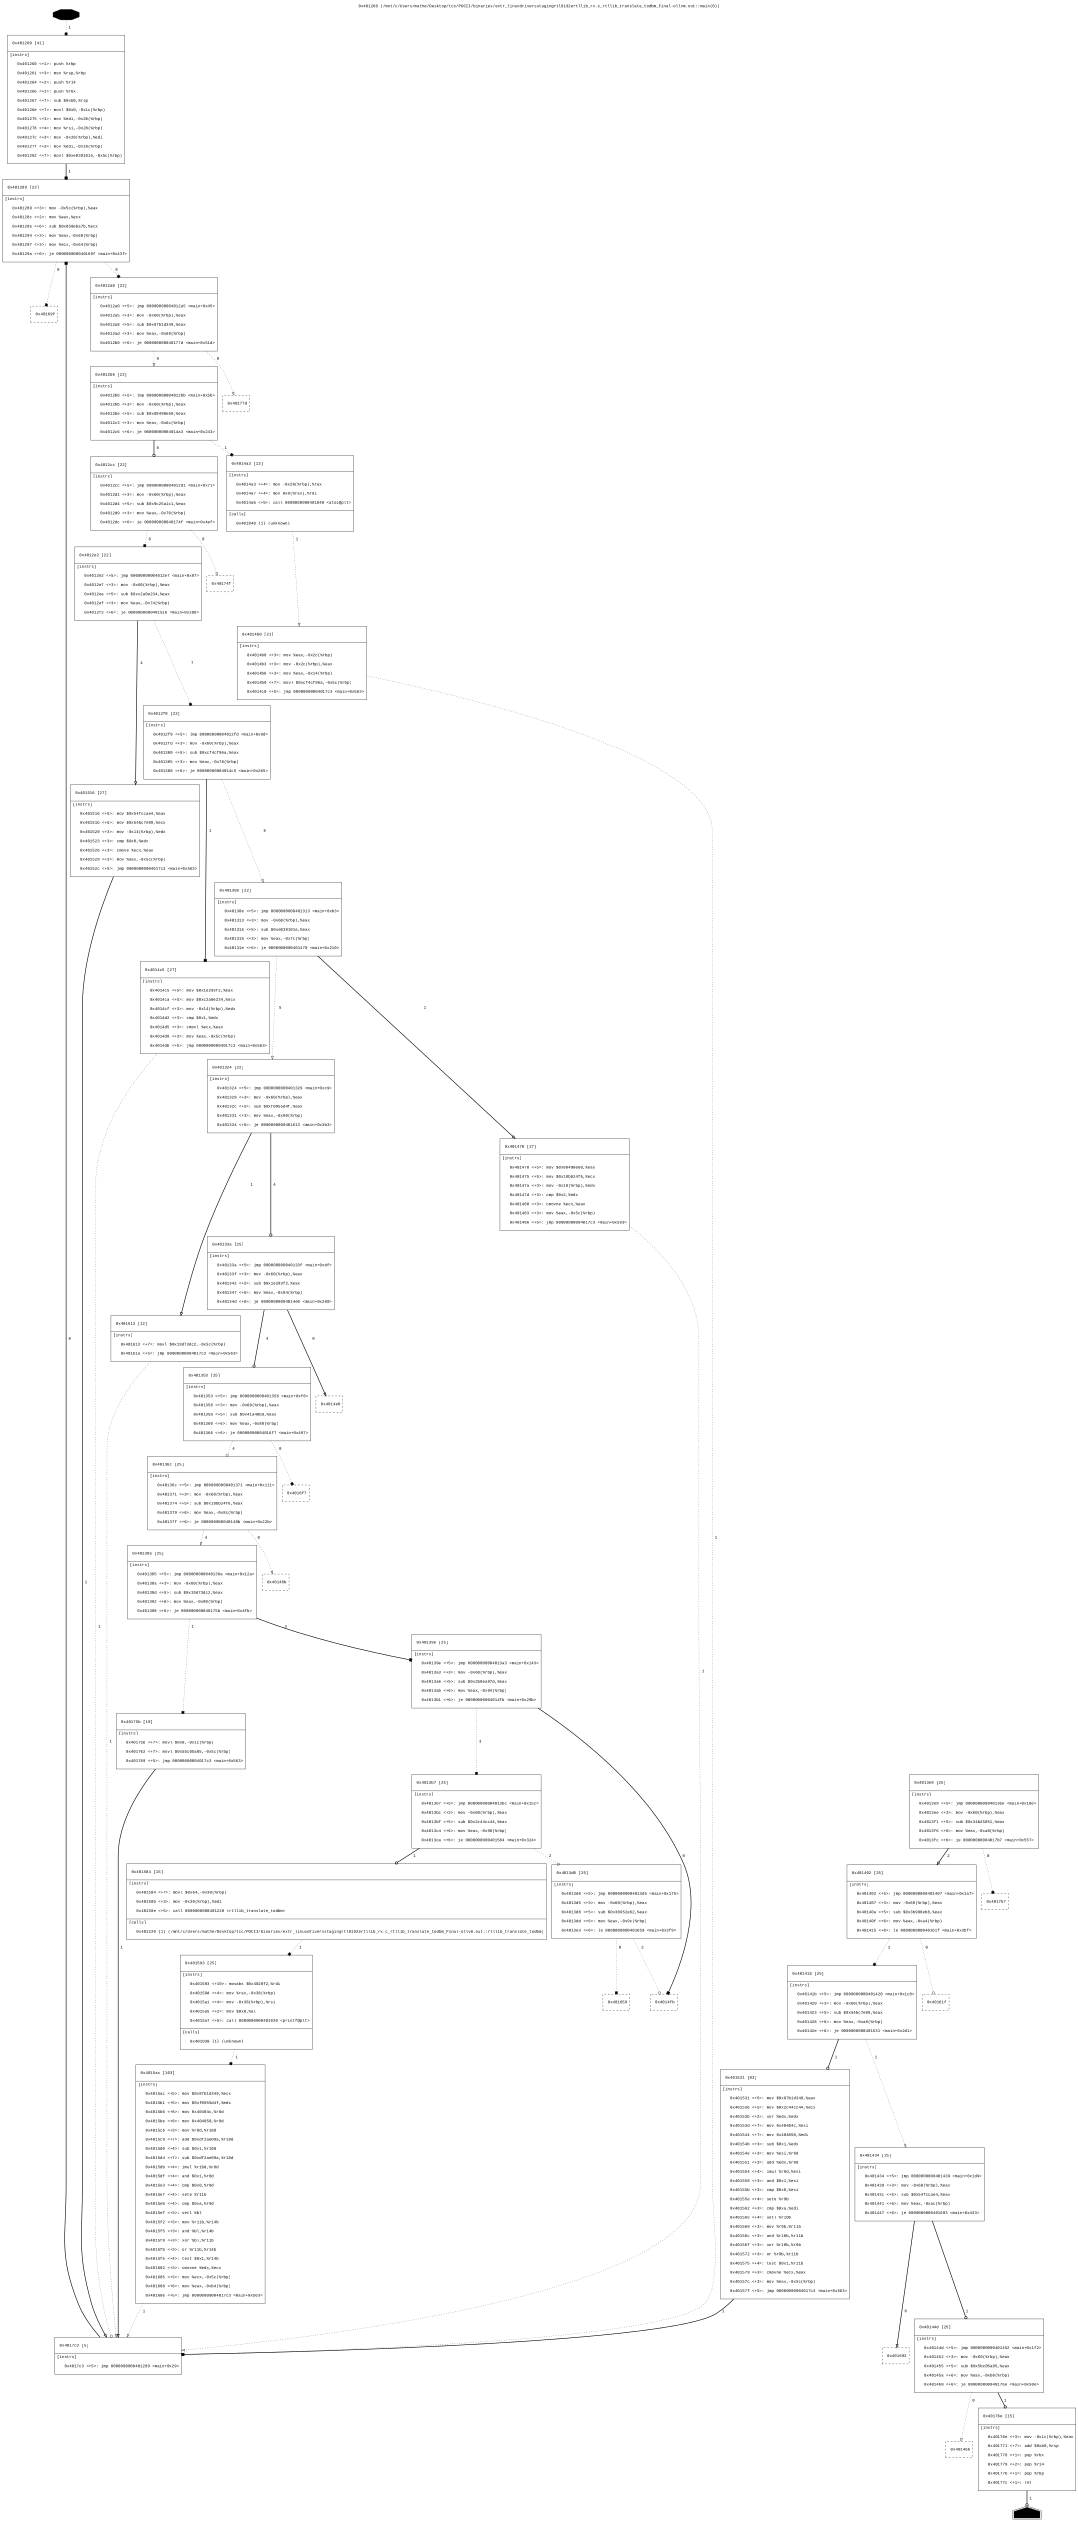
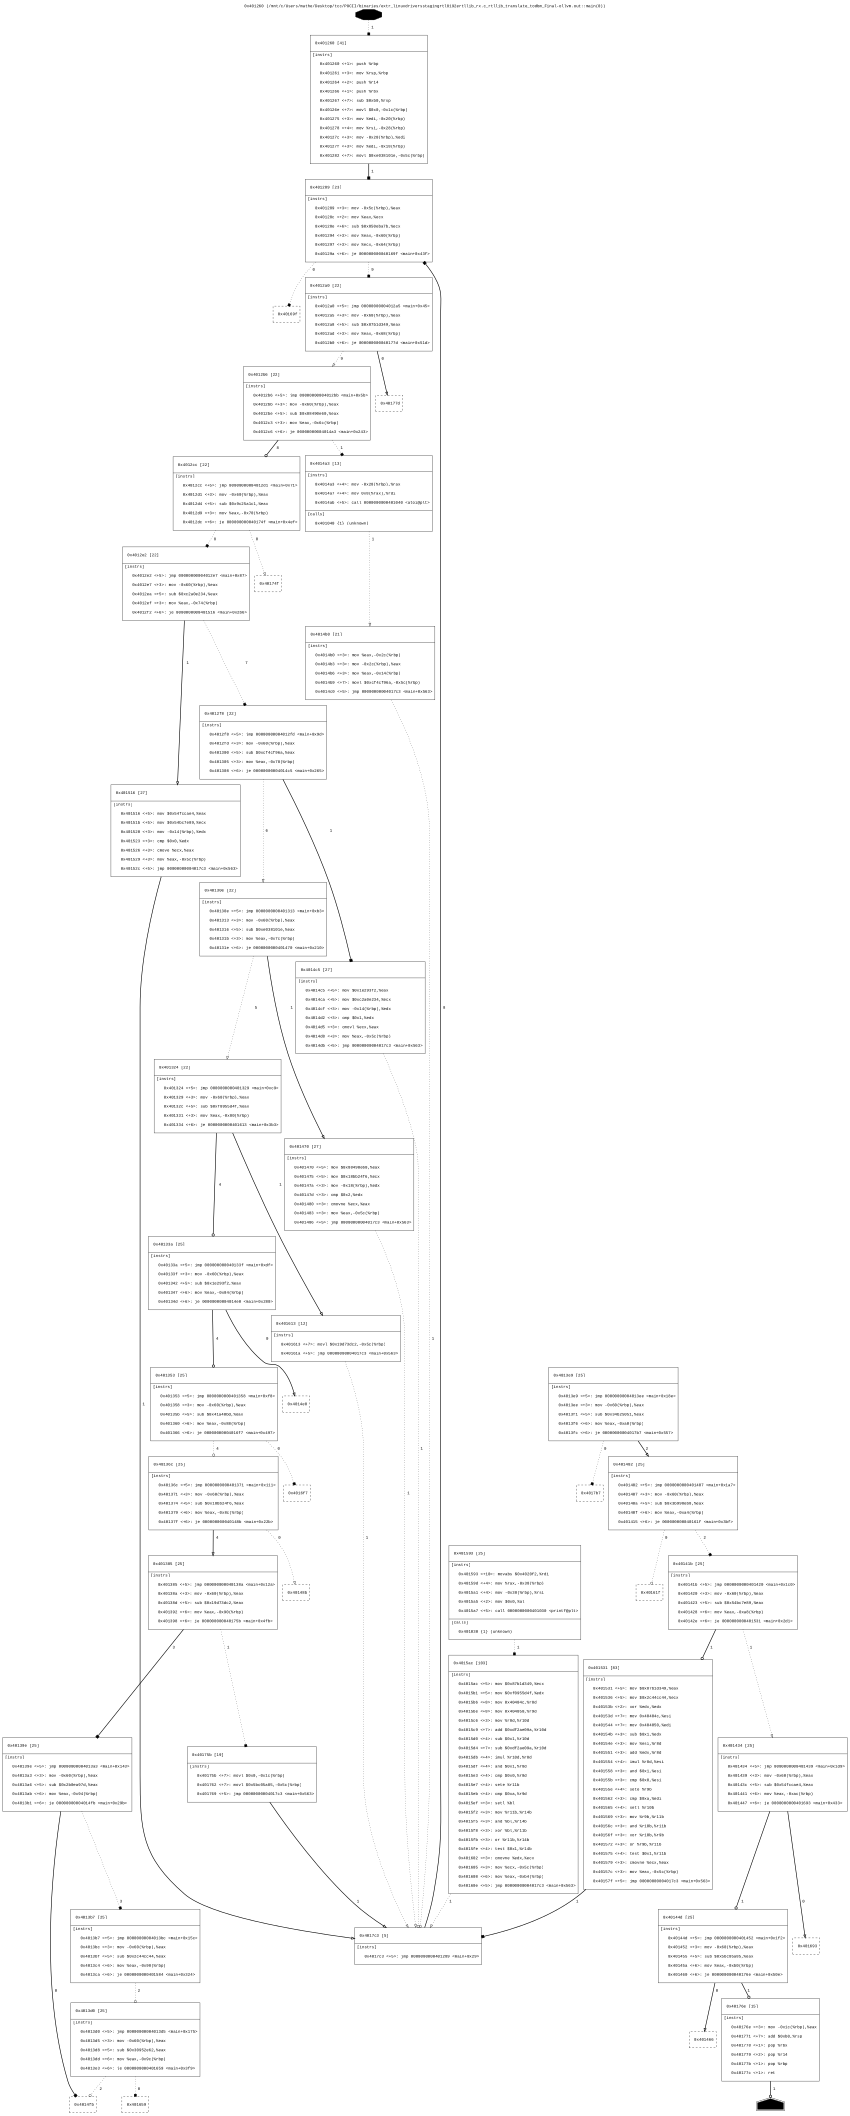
edge "0x4012a0 [22]" -> "0x40177d": style dotted -> bold
edge "0x4012e2 [22]" -> "0x401516 [27]": label " 4" -> " 1"
edge "0x40136c [25]" -> "0x401385 [25]": style dotted -> bold
node "0x401584 [15]": removed
edge "0x40144d [25]" -> "0x401466": style dotted -> bold
